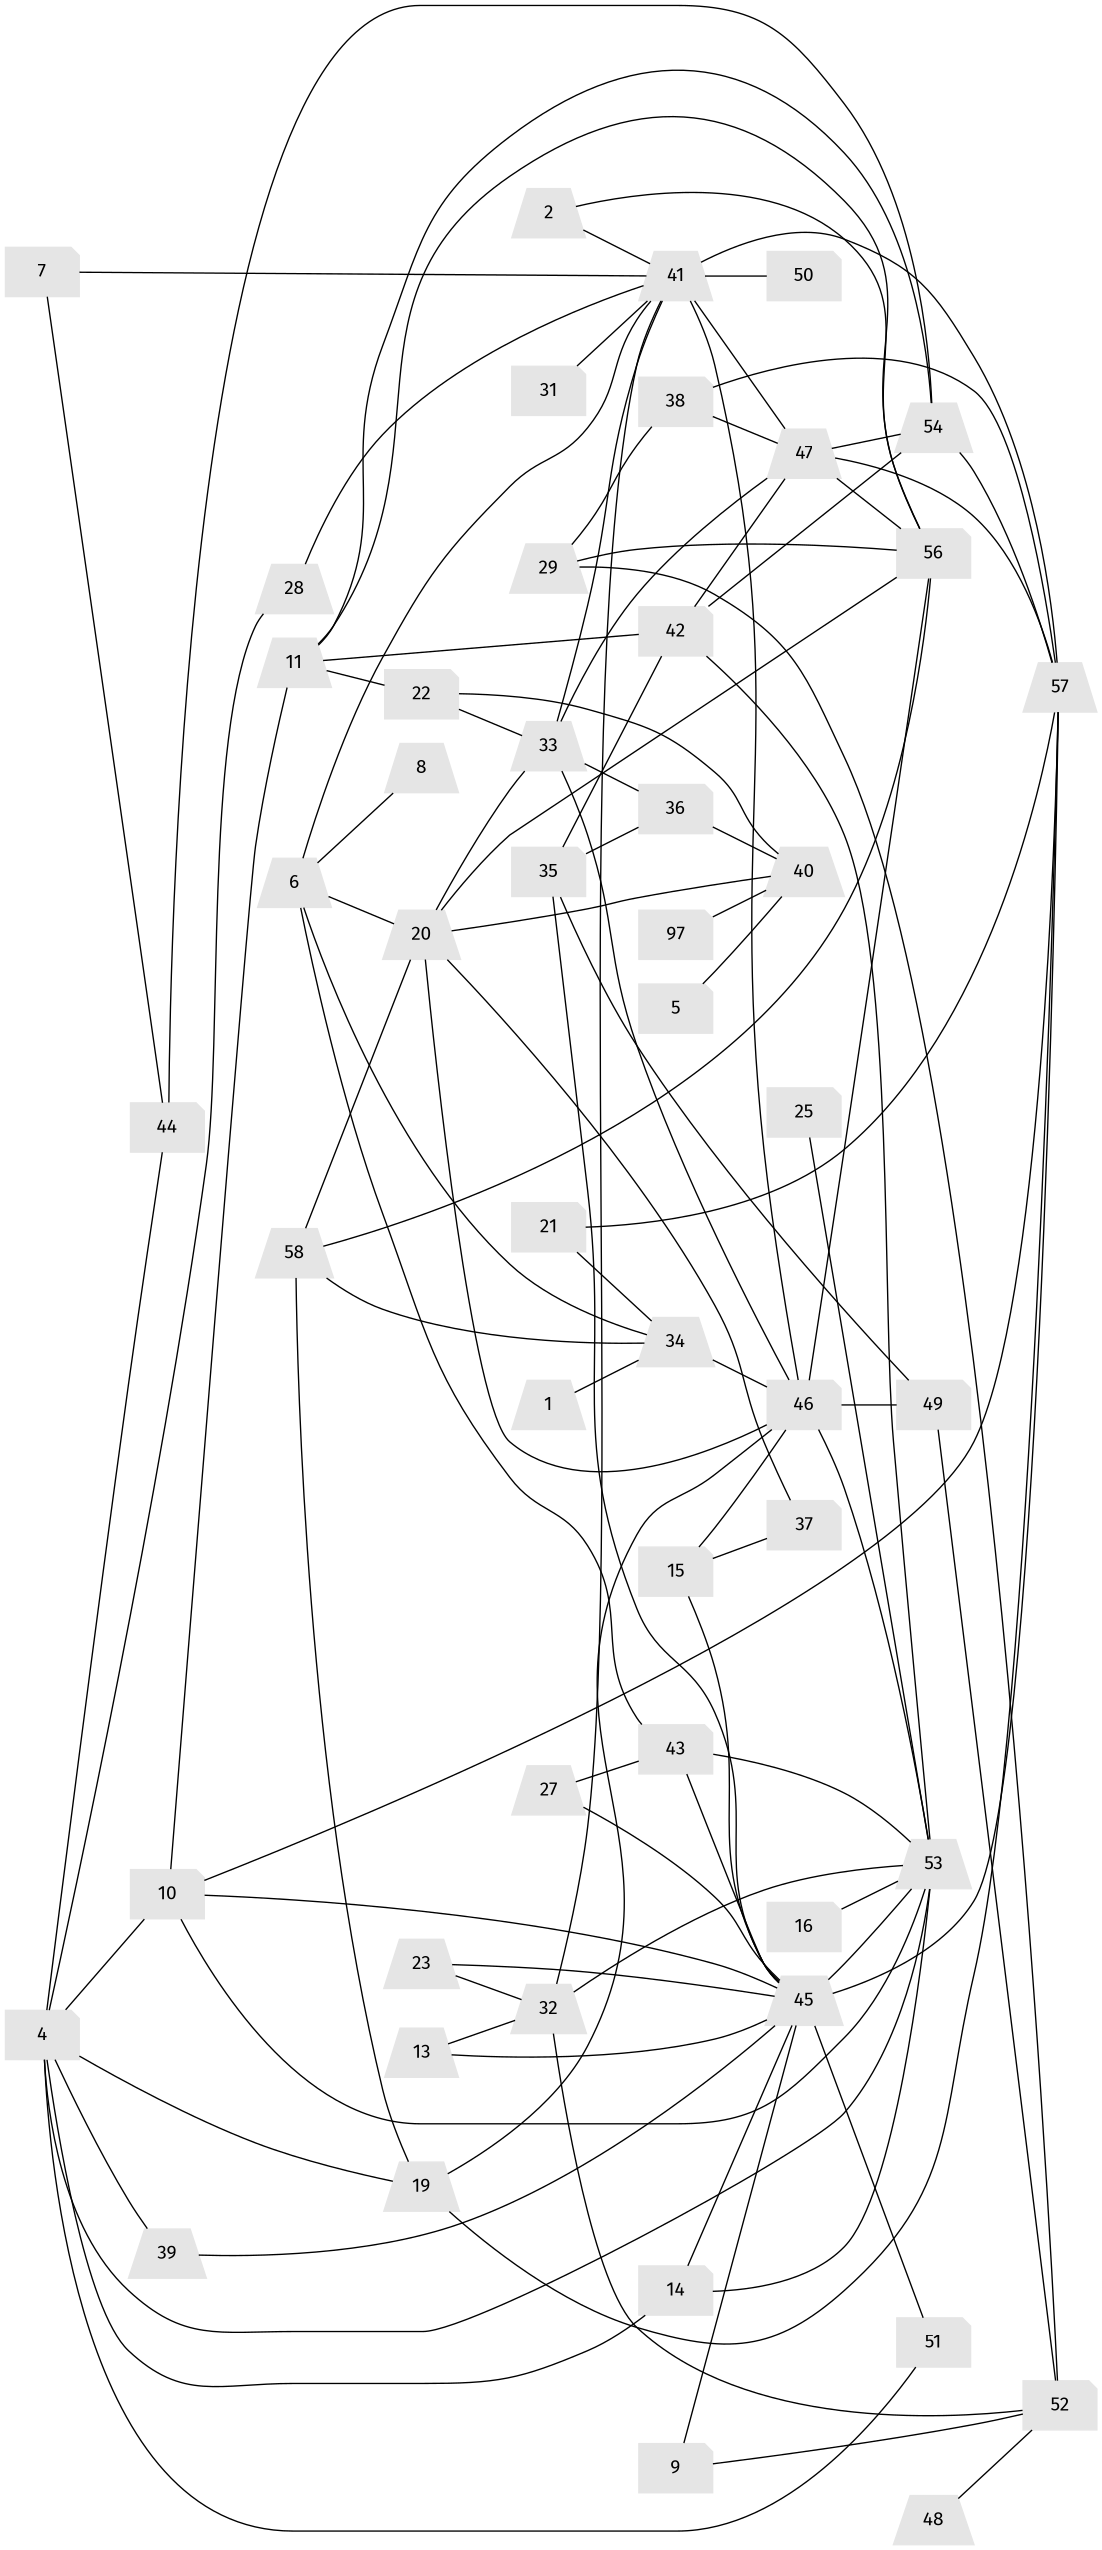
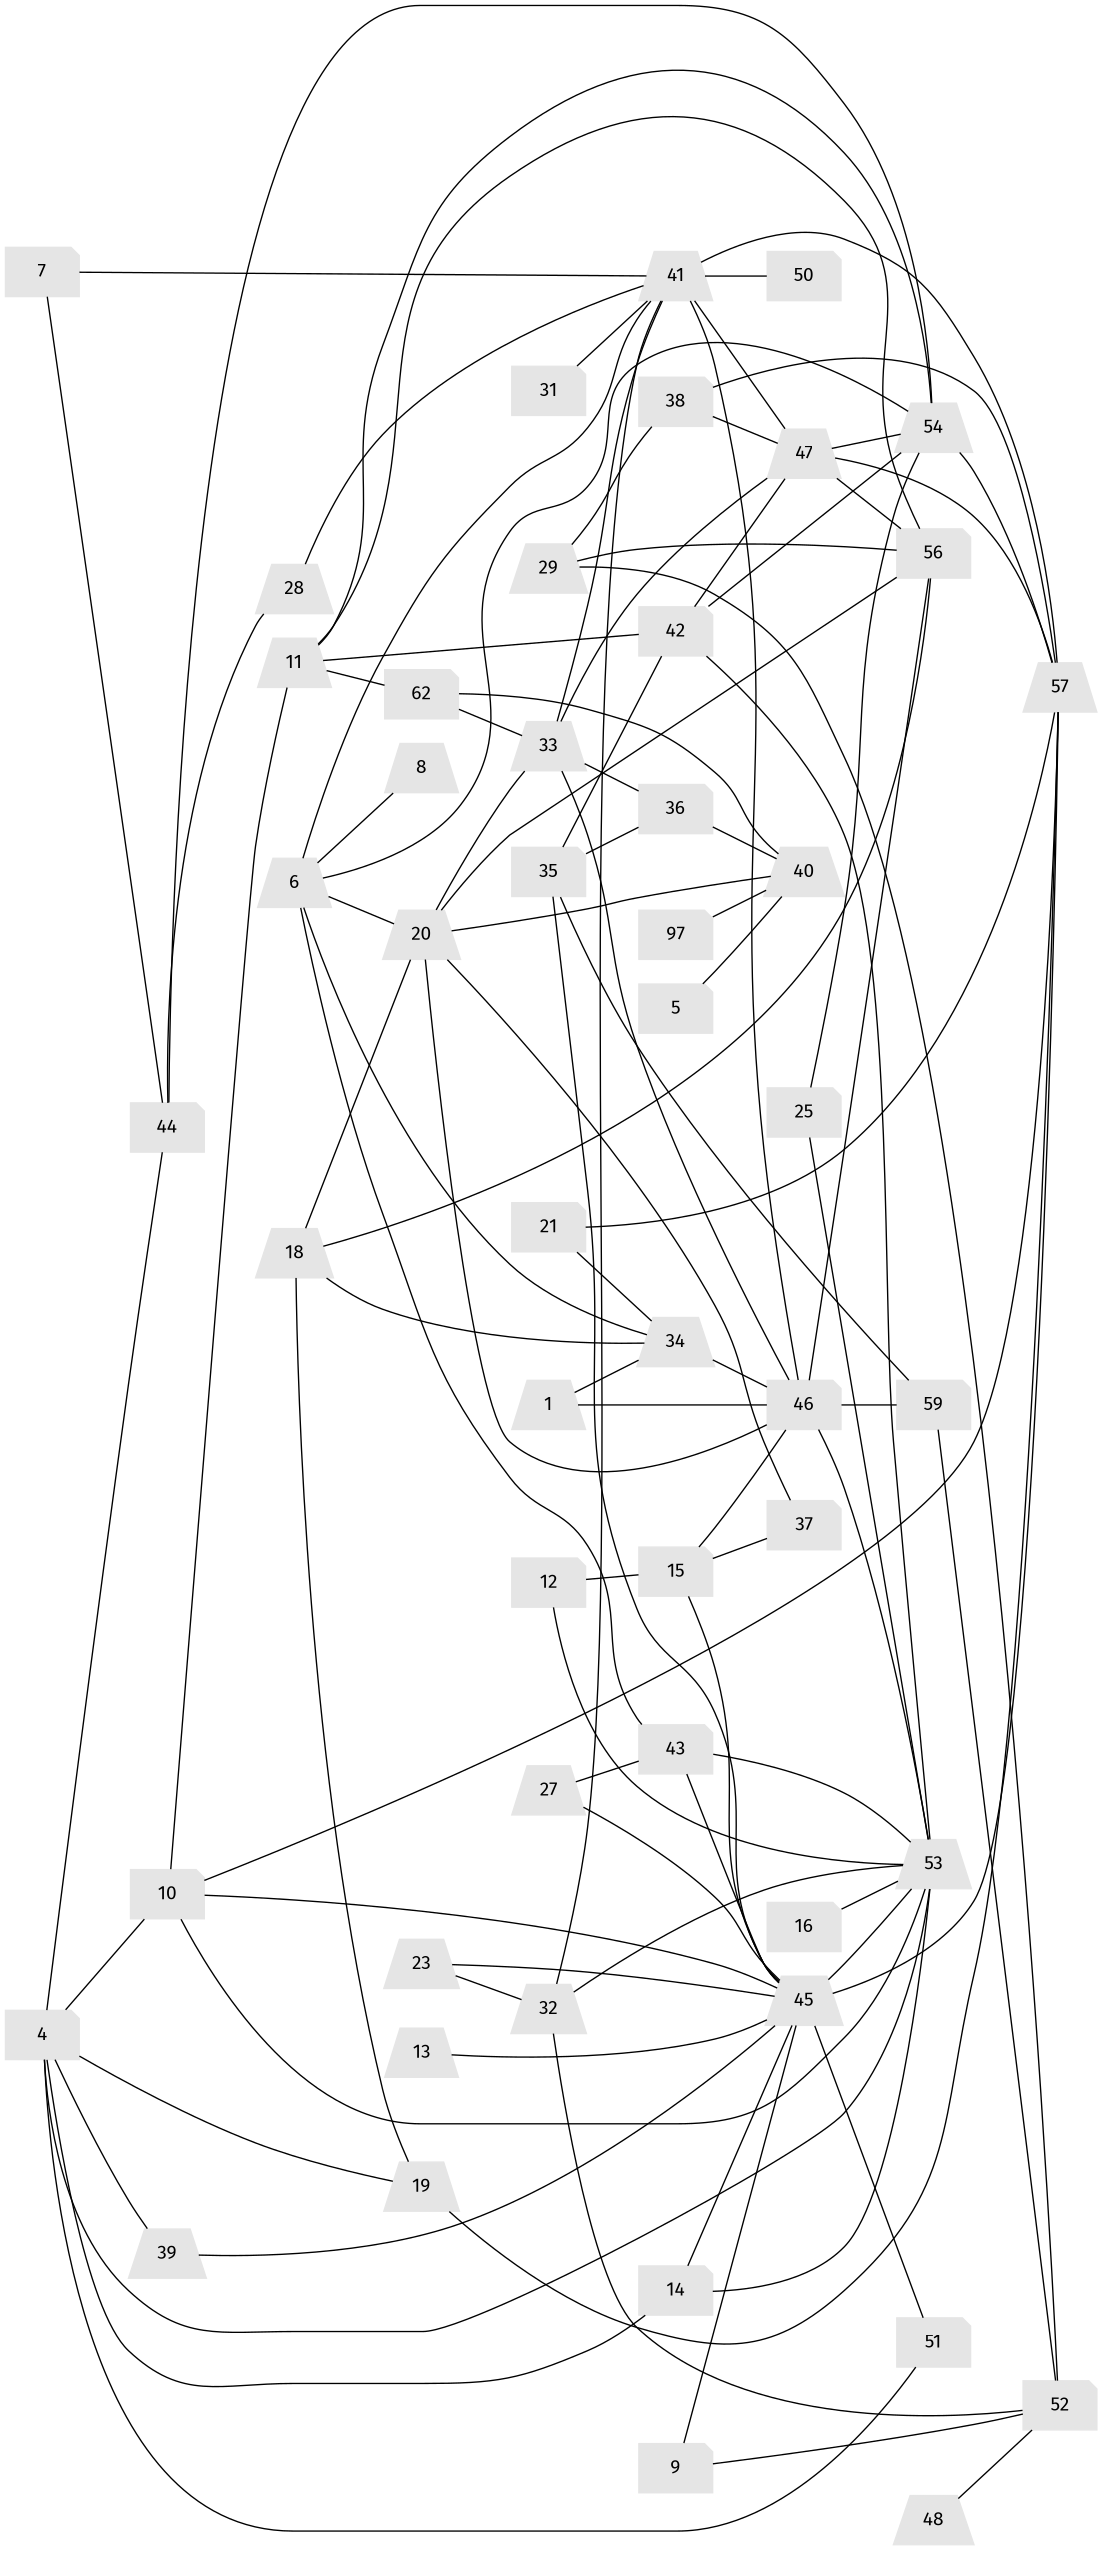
node "2": removed
edge "54" -- "6": added
node "22": label "22" -> "62"
edge "54" -- "25": added
node "58": label "58" -> "18"
edge "28" -- "4": now "28" -- "44"
node "49": label "49" -> "59"
node "12": added
edge "46" -- "19": now "46" -- "1"
edge "32" -- "13": removed
